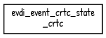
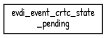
node "evdi_event_crtc_state _crtc": label "evdi_event_crtc_state _crtc" -> "evdi_event_crtc_state _pending"
